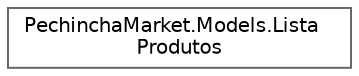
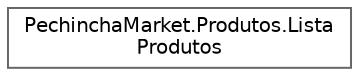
node "PechinchaMarket.Models.Lista Produtos": label "PechinchaMarket.Models.Lista Produtos" -> "PechinchaMarket.Produtos.Lista Produtos"
